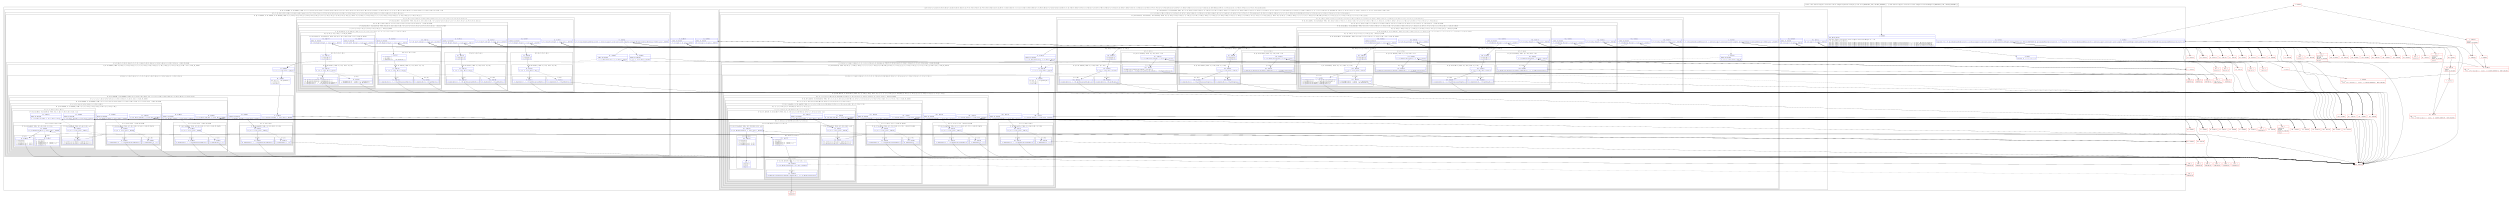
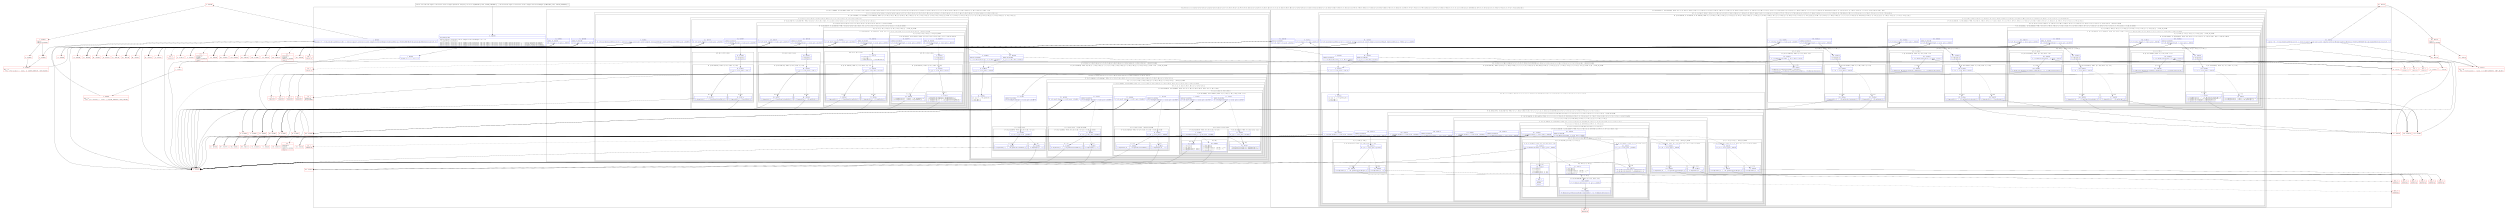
node "88: 0x01c8": added
node "21: 0x0068": removed
